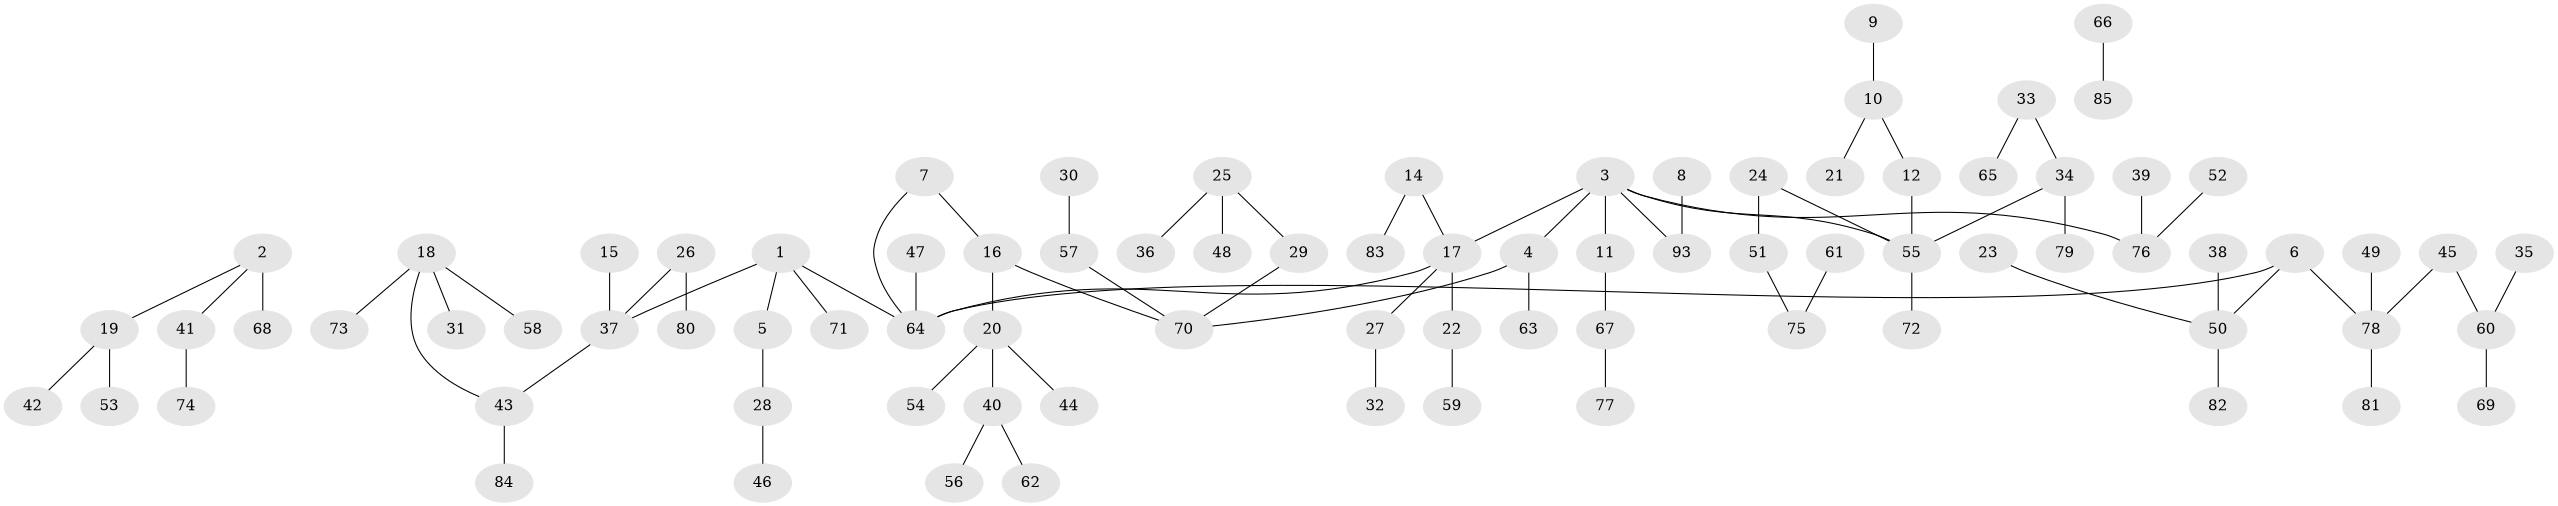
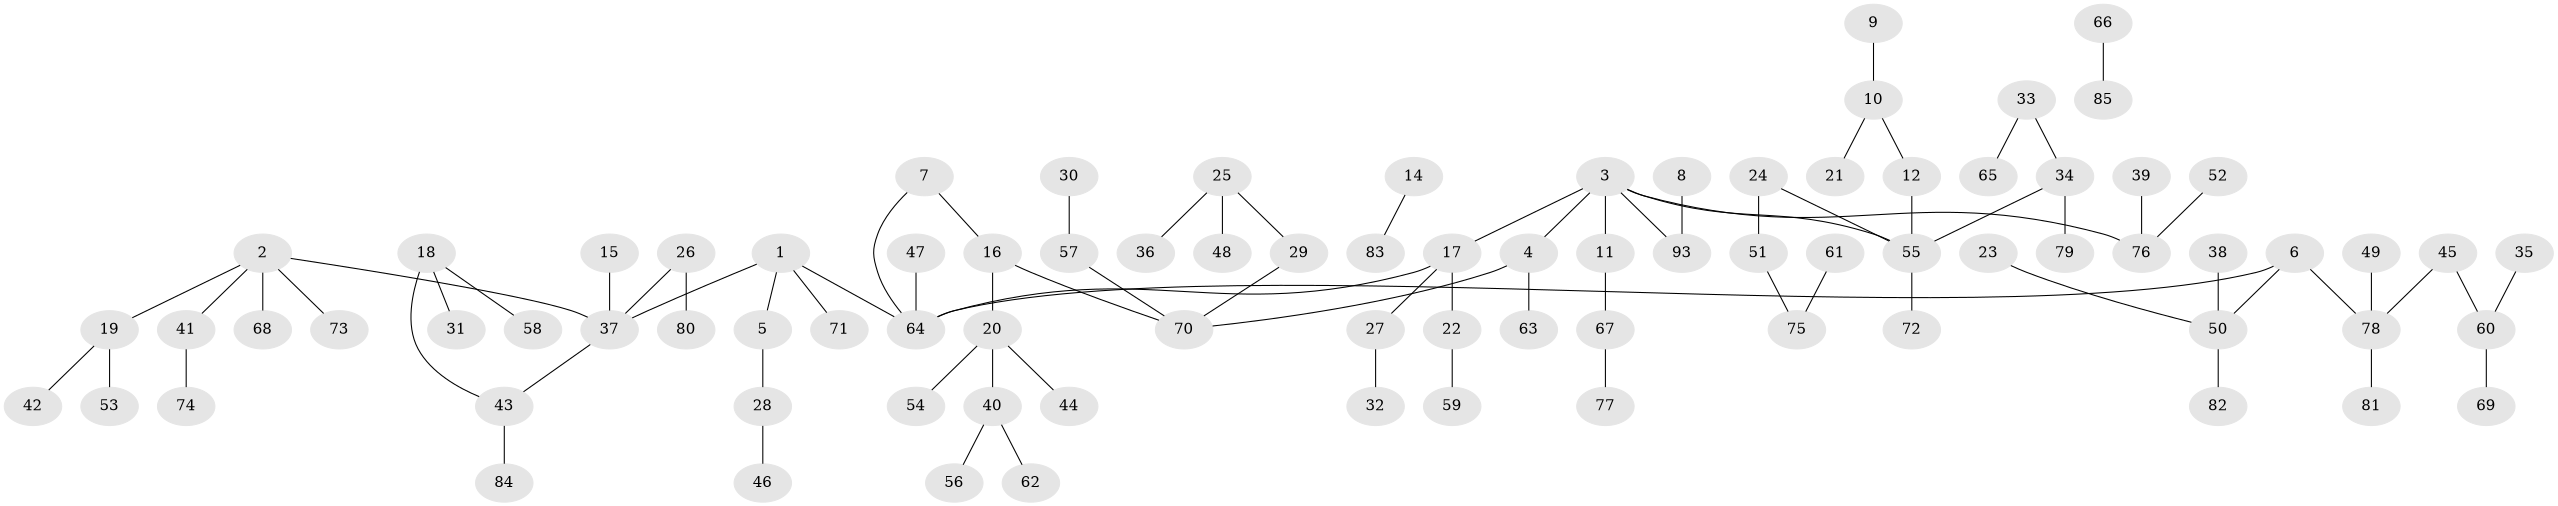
edge "14" -- "17": removed
edge "2" -- "37": added
edge "18" -- "73": now "2" -- "73"
